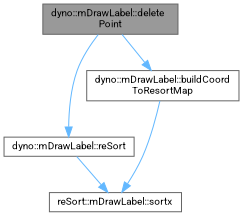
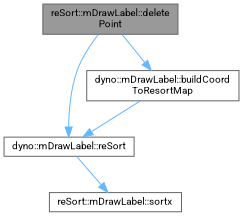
node "dyno::mDrawLabel::delete Point": label "dyno::mDrawLabel::delete Point" -> "reSort::mDrawLabel::delete Point"
edge "dyno::mDrawLabel::buildCoord ToResortMap" -> "reSort::mDrawLabel::sortx": now "dyno::mDrawLabel::buildCoord ToResortMap" -> "dyno::mDrawLabel::reSort"
